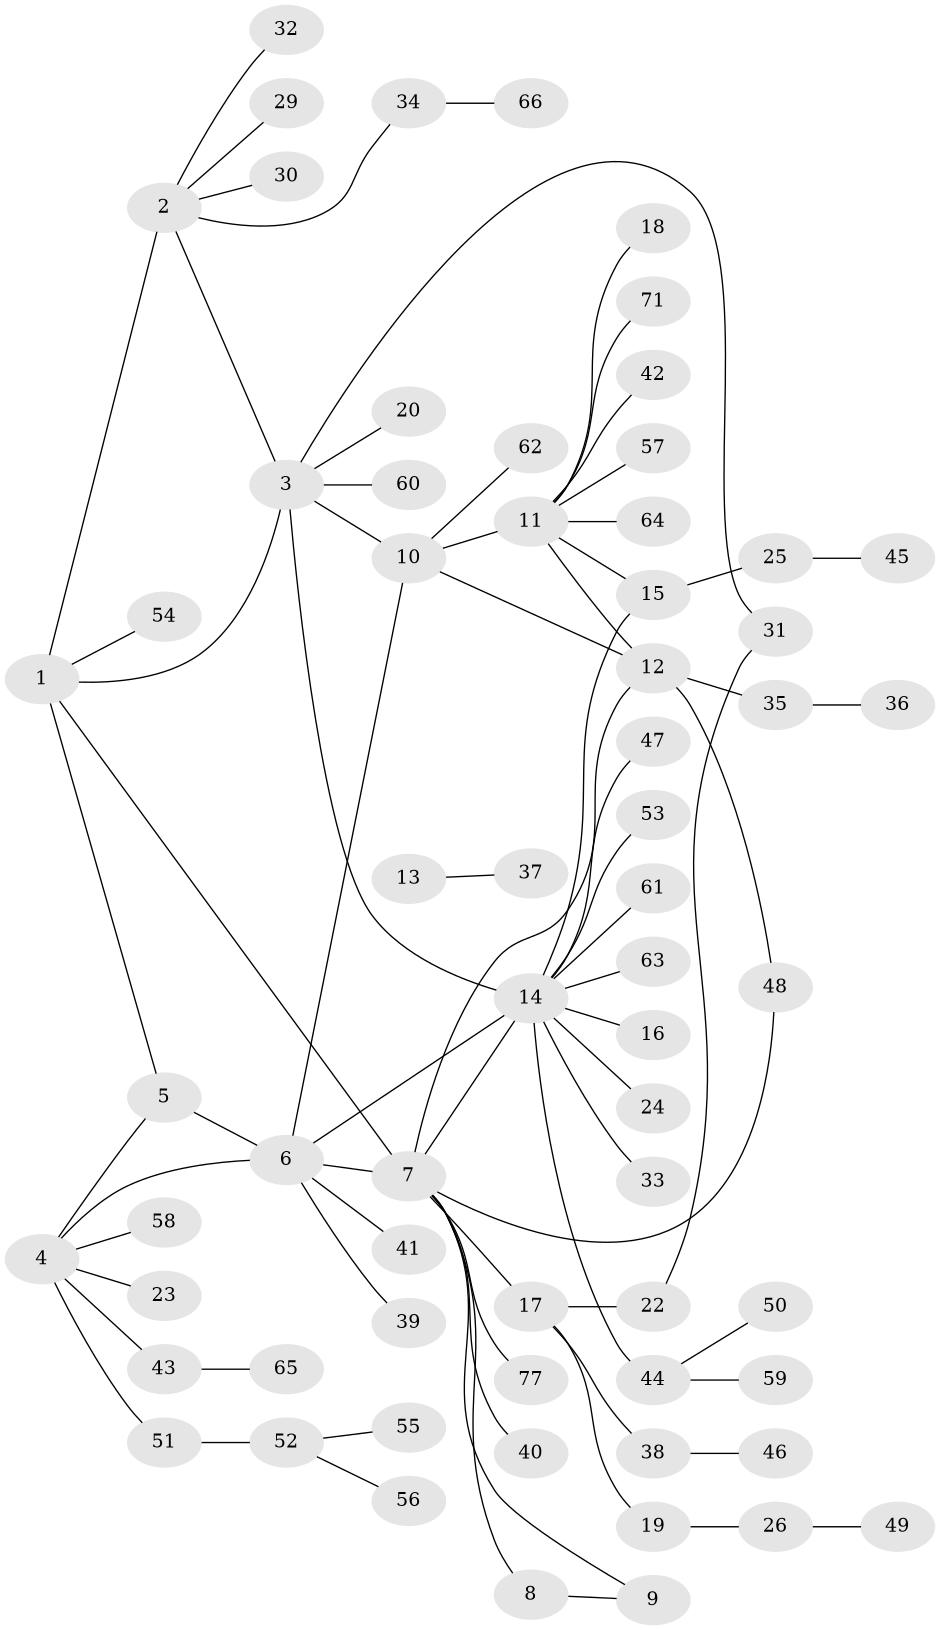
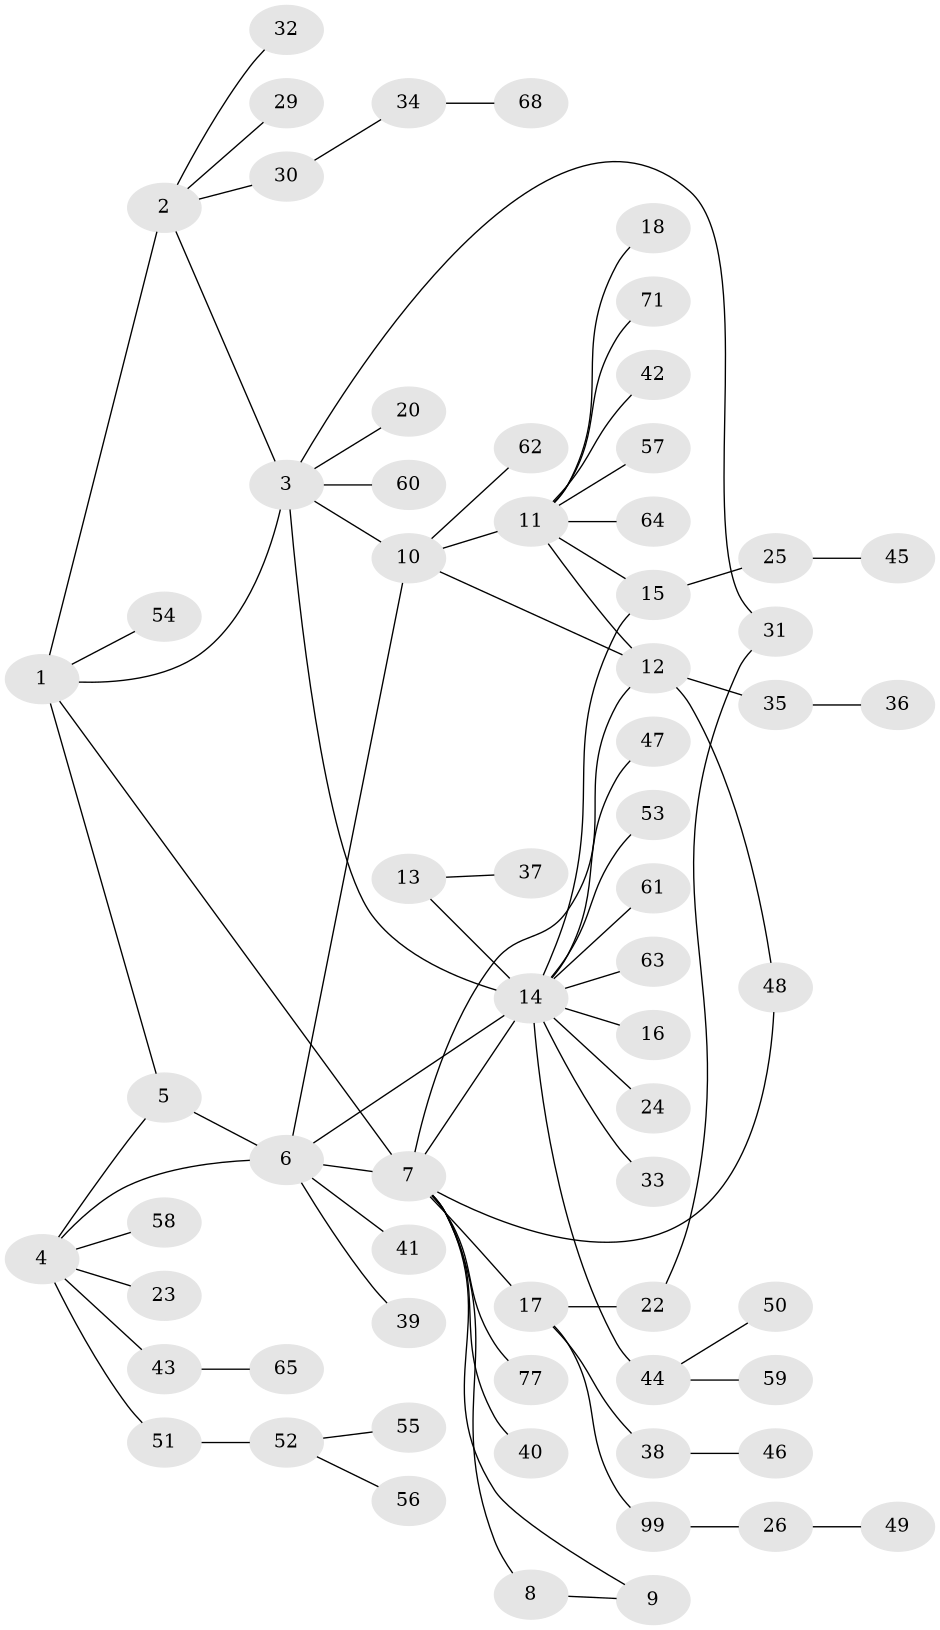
node "66": label "66" -> "68"
edge "34" -- "2": now "34" -- "30"
edge "13" -- "14": added
node "19": label "19" -> "99"
